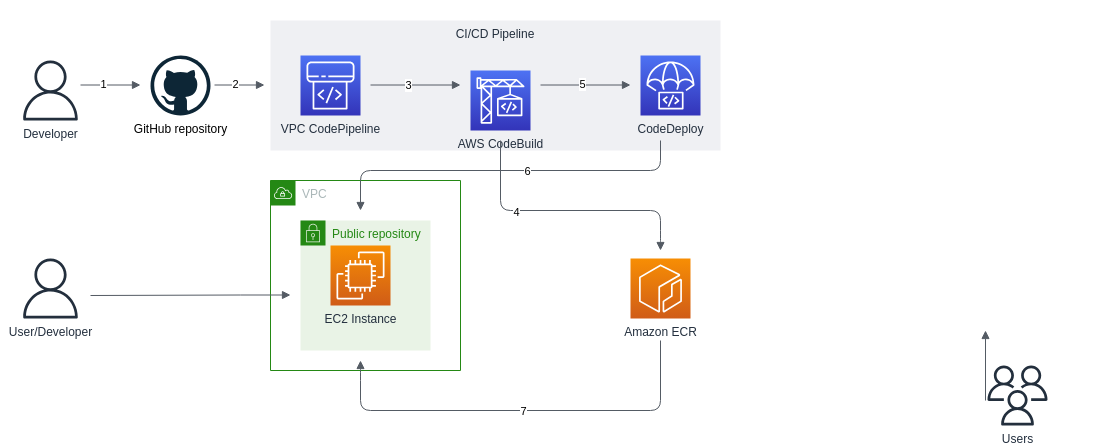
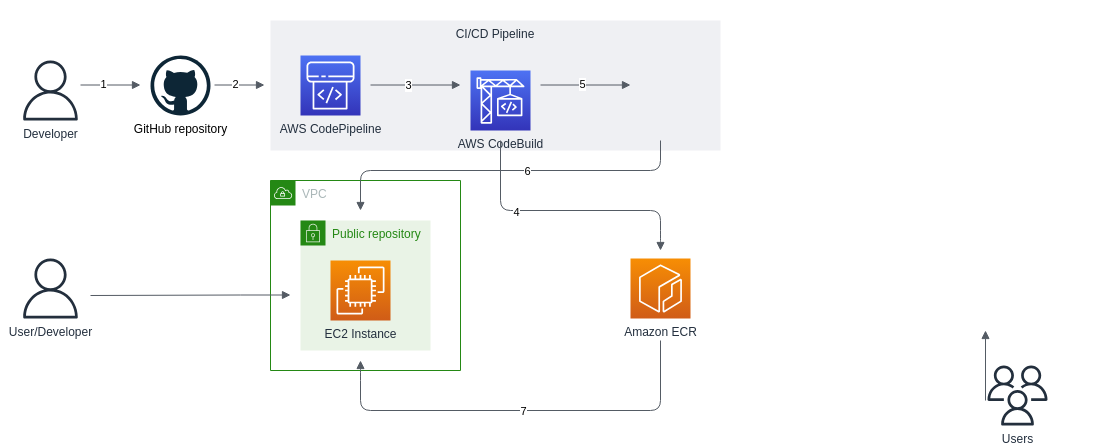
node "CodeDeploy": removed
node "VPC CodePipeline": label "VPC CodePipeline" -> "AWS CodePipeline"
node "EC2 Instance": moved (361, 276) -> (361, 291)
